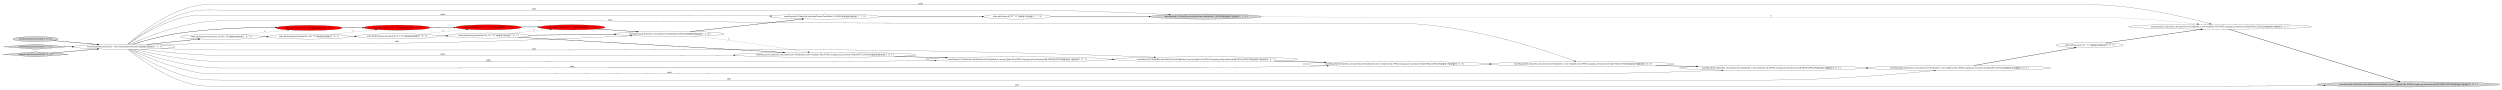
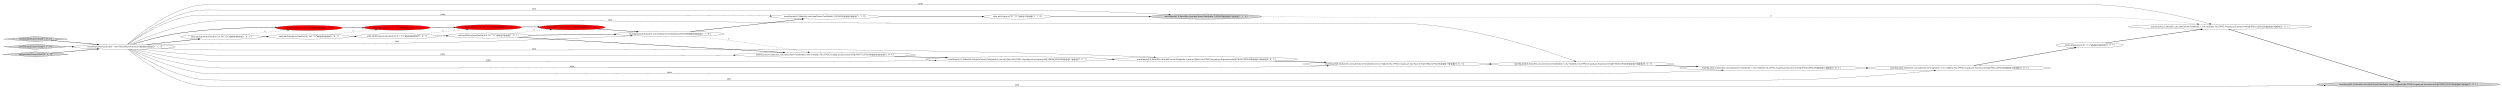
node "testCalculateColumnTotal['1', '0', '0']": shape ellipse -> diamond
